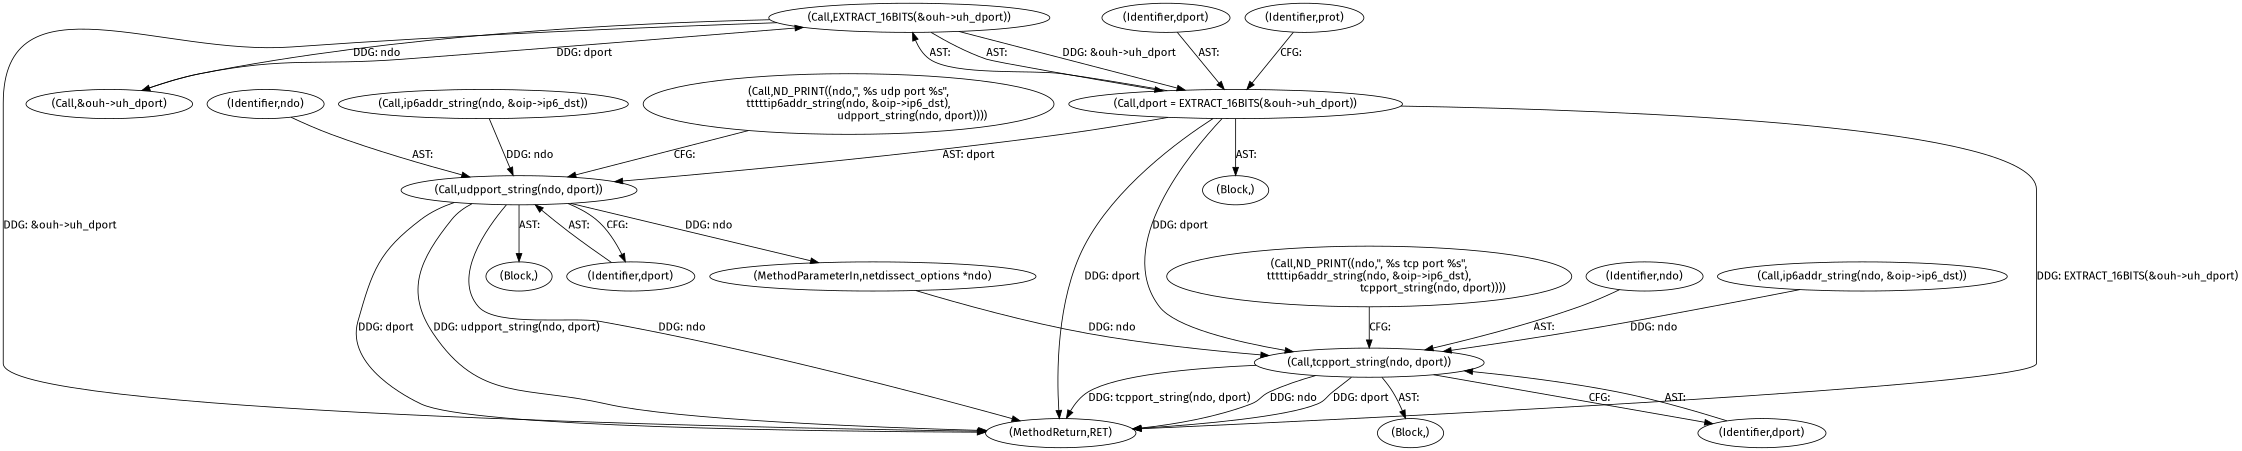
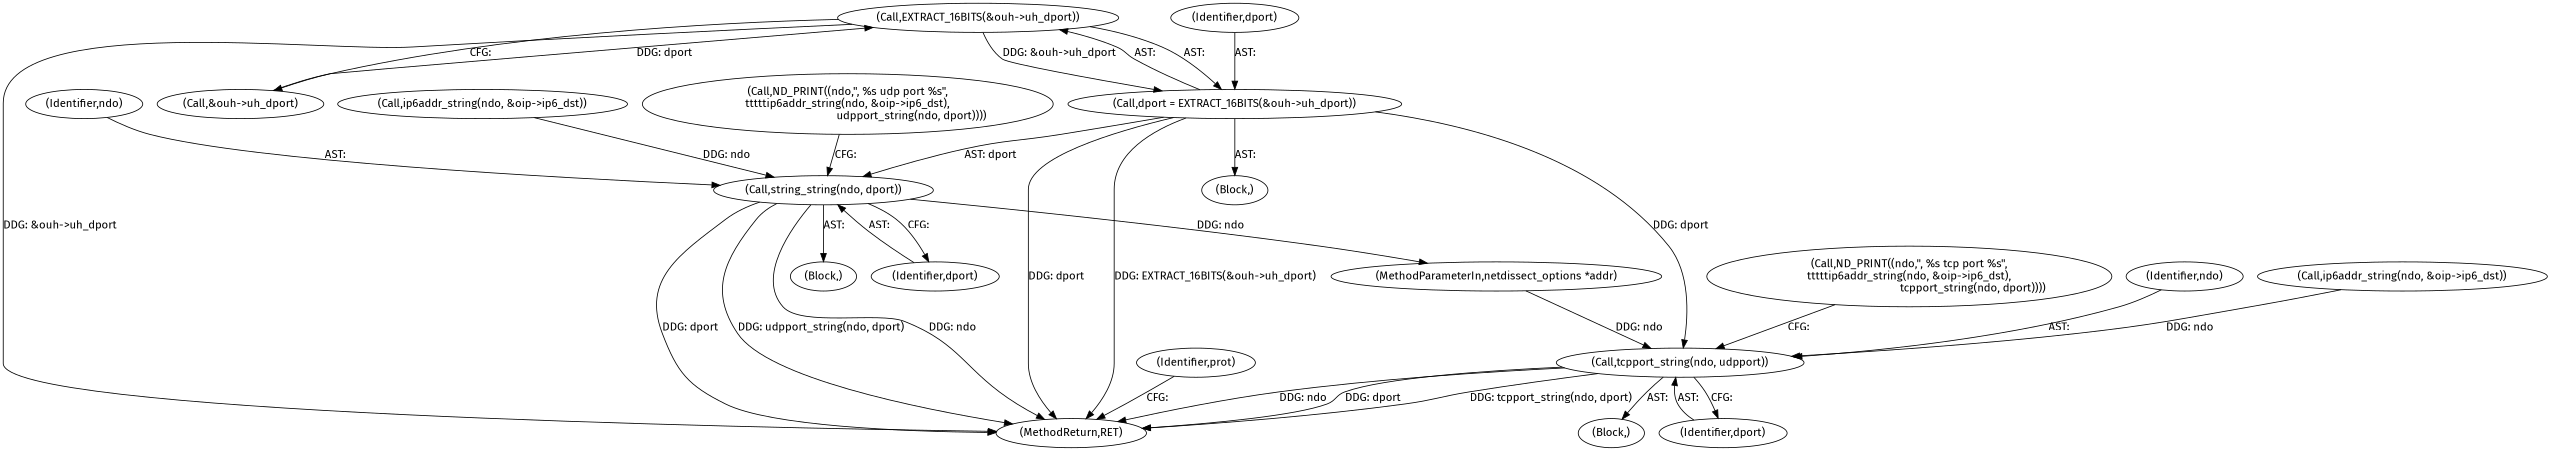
edge "(Call,EXTRACT_16BITS(&ouh->uh_dport))" -> "(Call,&ouh->uh_dport)": label "DDG: ndo" -> "CFG: "
edge "(Identifier,prot)" -> "(Call,dport = EXTRACT_16BITS(&ouh->uh_dport))": now "(Identifier,prot)" -> "(MethodReturn,RET)"
node "(Call,udpport_string(ndo, dport))": label "(Call,udpport_string(ndo, dport))" -> "(Call,string_string(ndo, dport))"
node "(MethodParameterIn,netdissect_options *ndo)": label "(MethodParameterIn,netdissect_options *ndo)" -> "(MethodParameterIn,netdissect_options *addr)"
node "(Call,tcpport_string(ndo, dport))": label "(Call,tcpport_string(ndo, dport))" -> "(Call,tcpport_string(ndo, udpport))"
